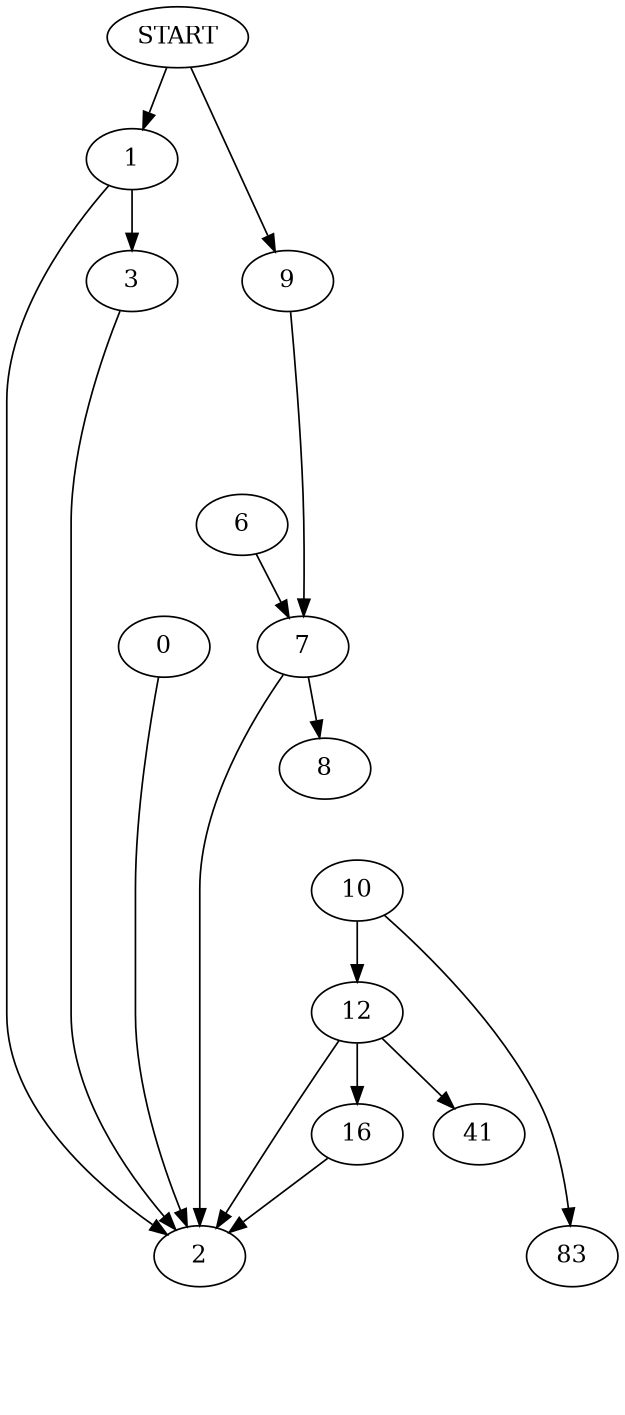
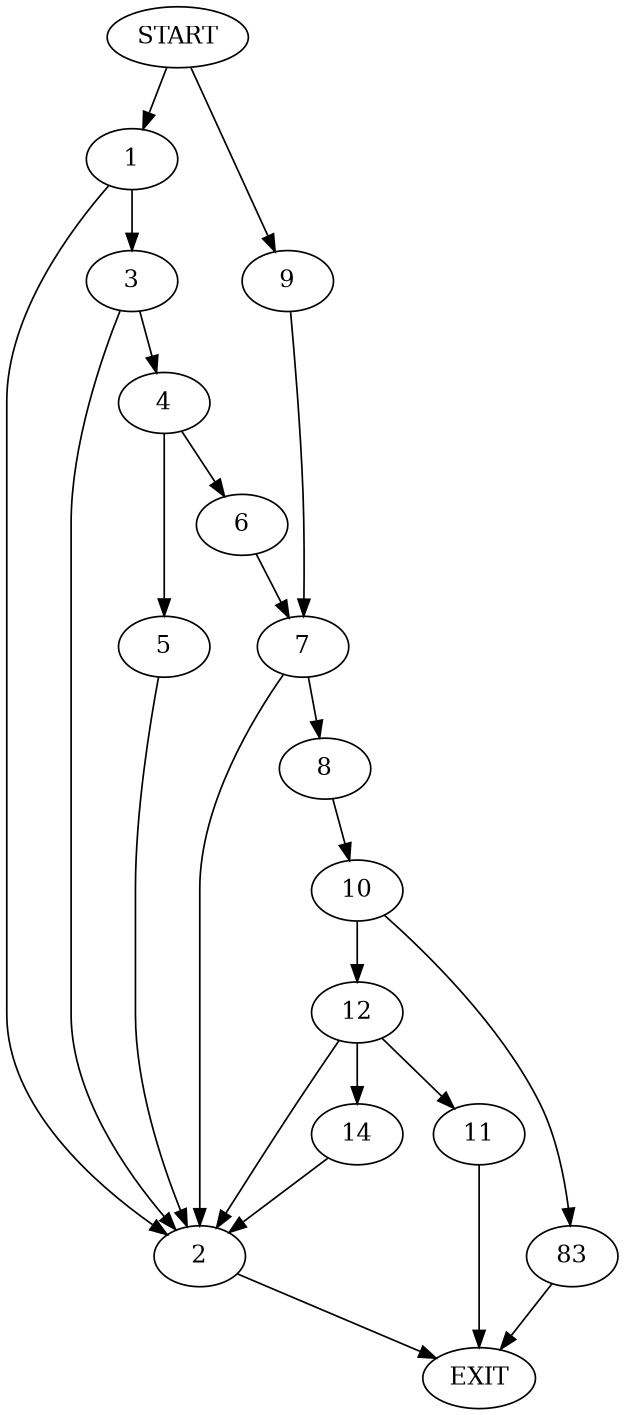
node "4": added
node "0": label "0" -> "5"
edge "8" -> "10": added
node "16": label "16" -> "14"
node "41": label "41" -> "11"
node "EXIT": added
